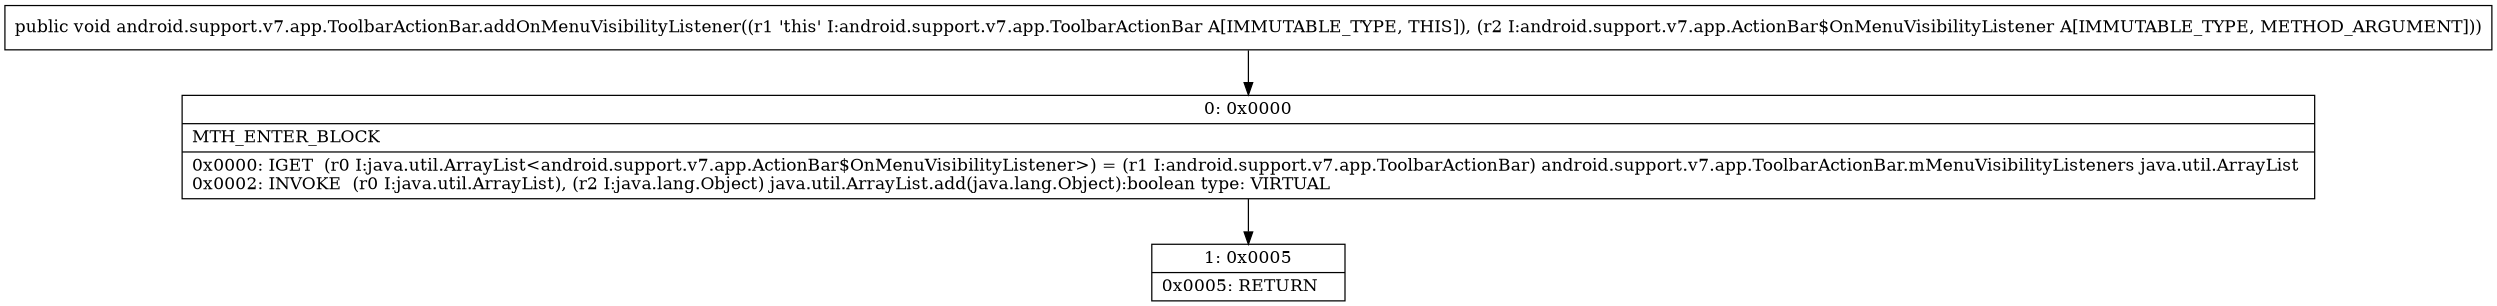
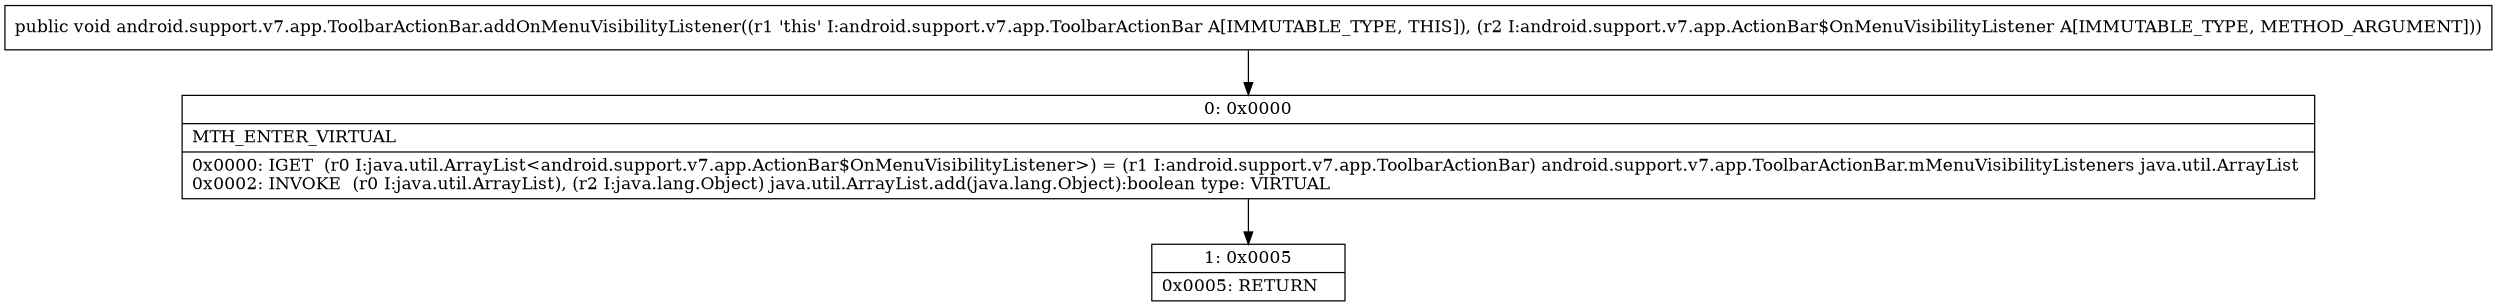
node "0: 0x0000": text "MTH_ENTER_BLOCK" -> "MTH_ENTER_VIRTUAL"
